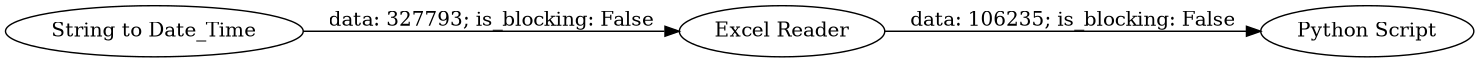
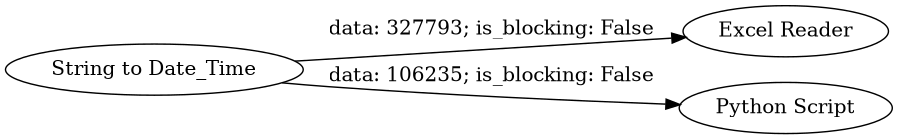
edge "Excel Reader" -> "Python Script": now "String to Date_Time" -> "Python Script"
